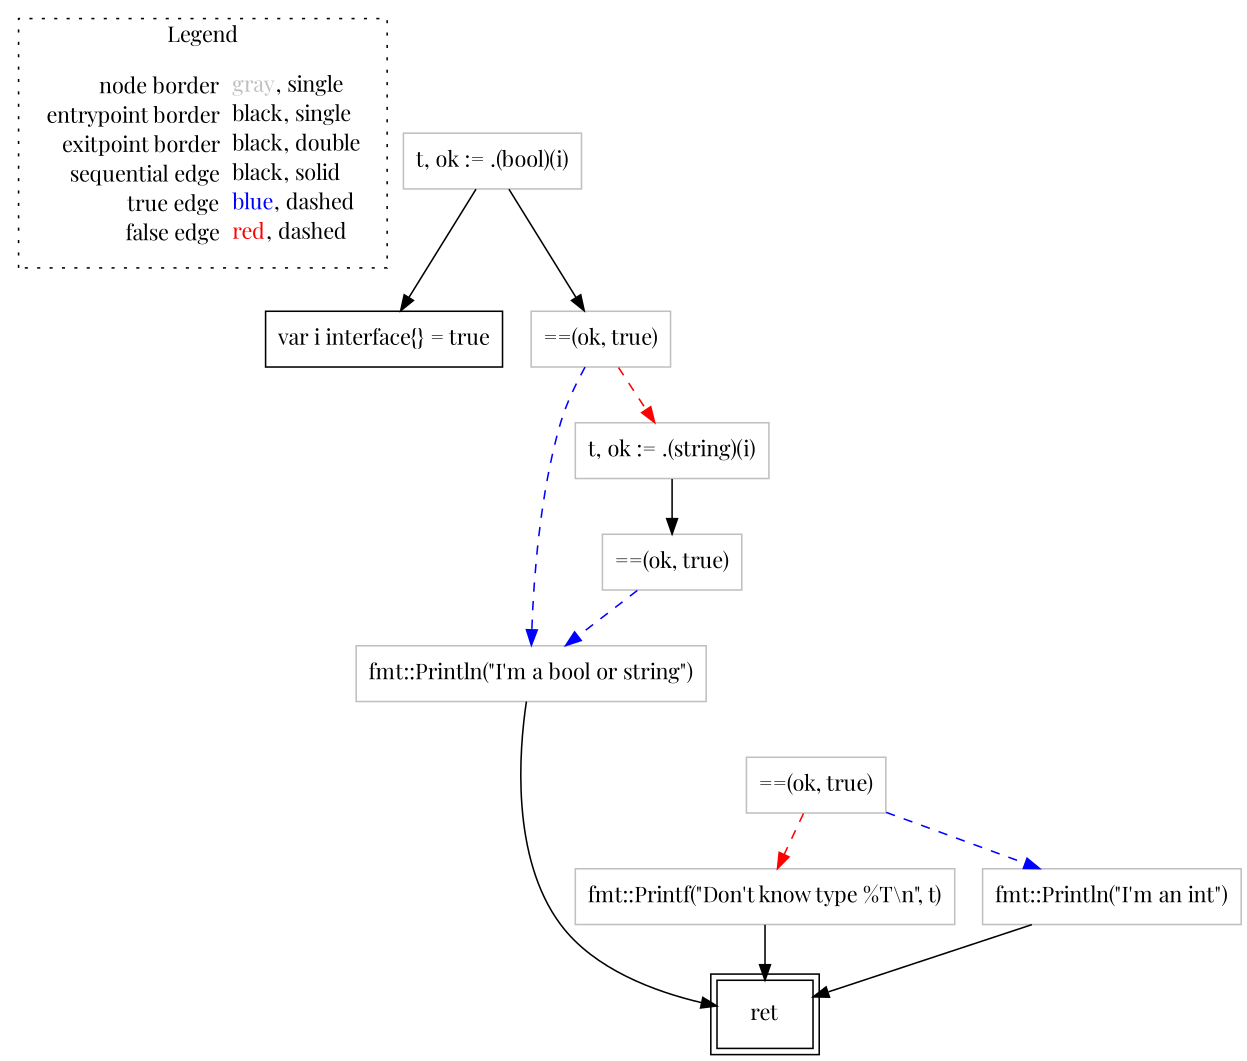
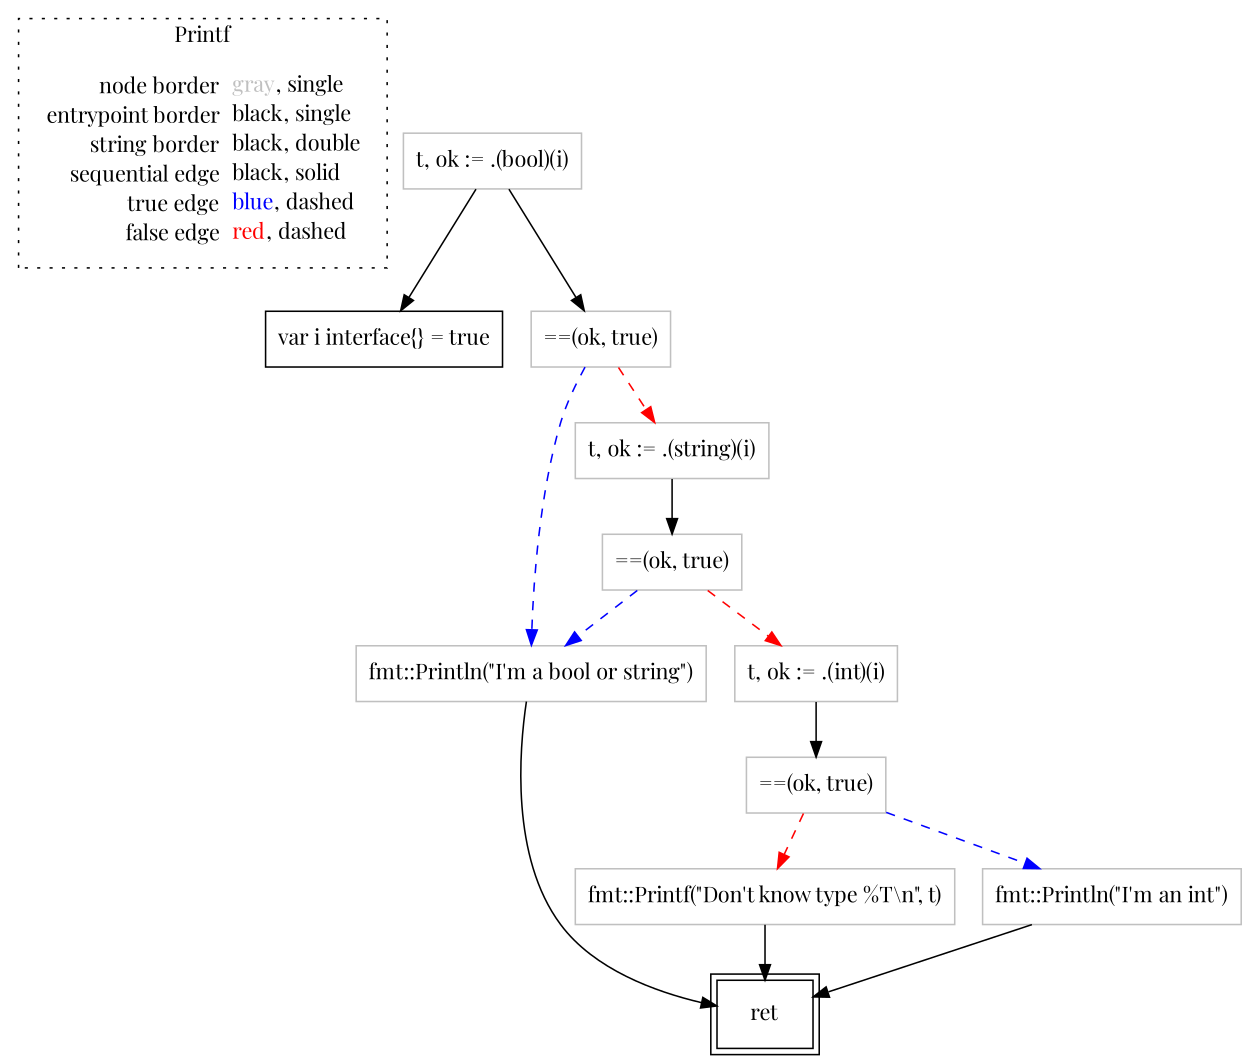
cluster "Legend": label "Legend" -> "Printf"
node "node border": text "exitpoint border" -> "string border"
node "t, ok := .(int)(i)": added
